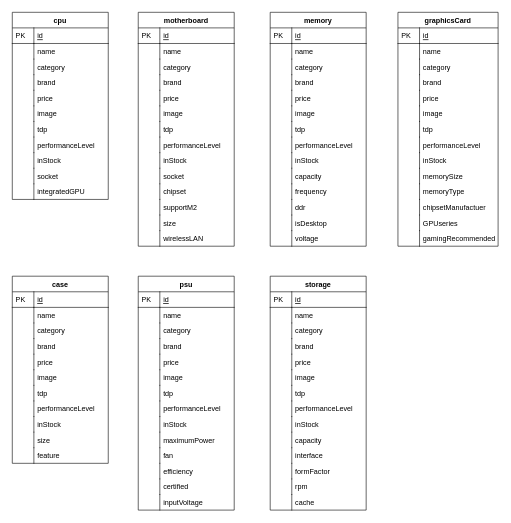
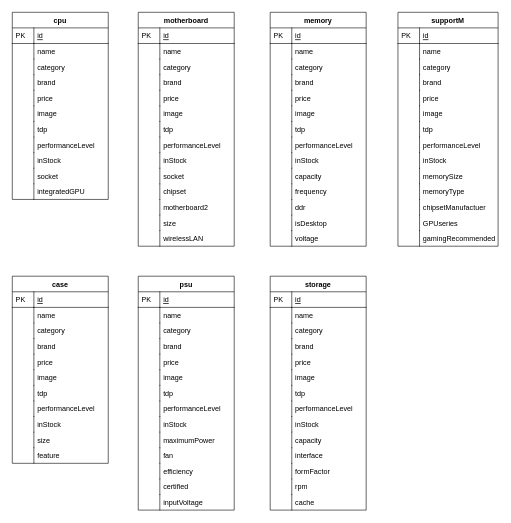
node "graphicsCard": label "graphicsCard" -> "supportM"
node "supportM2": label "supportM2" -> "motherboard2"
